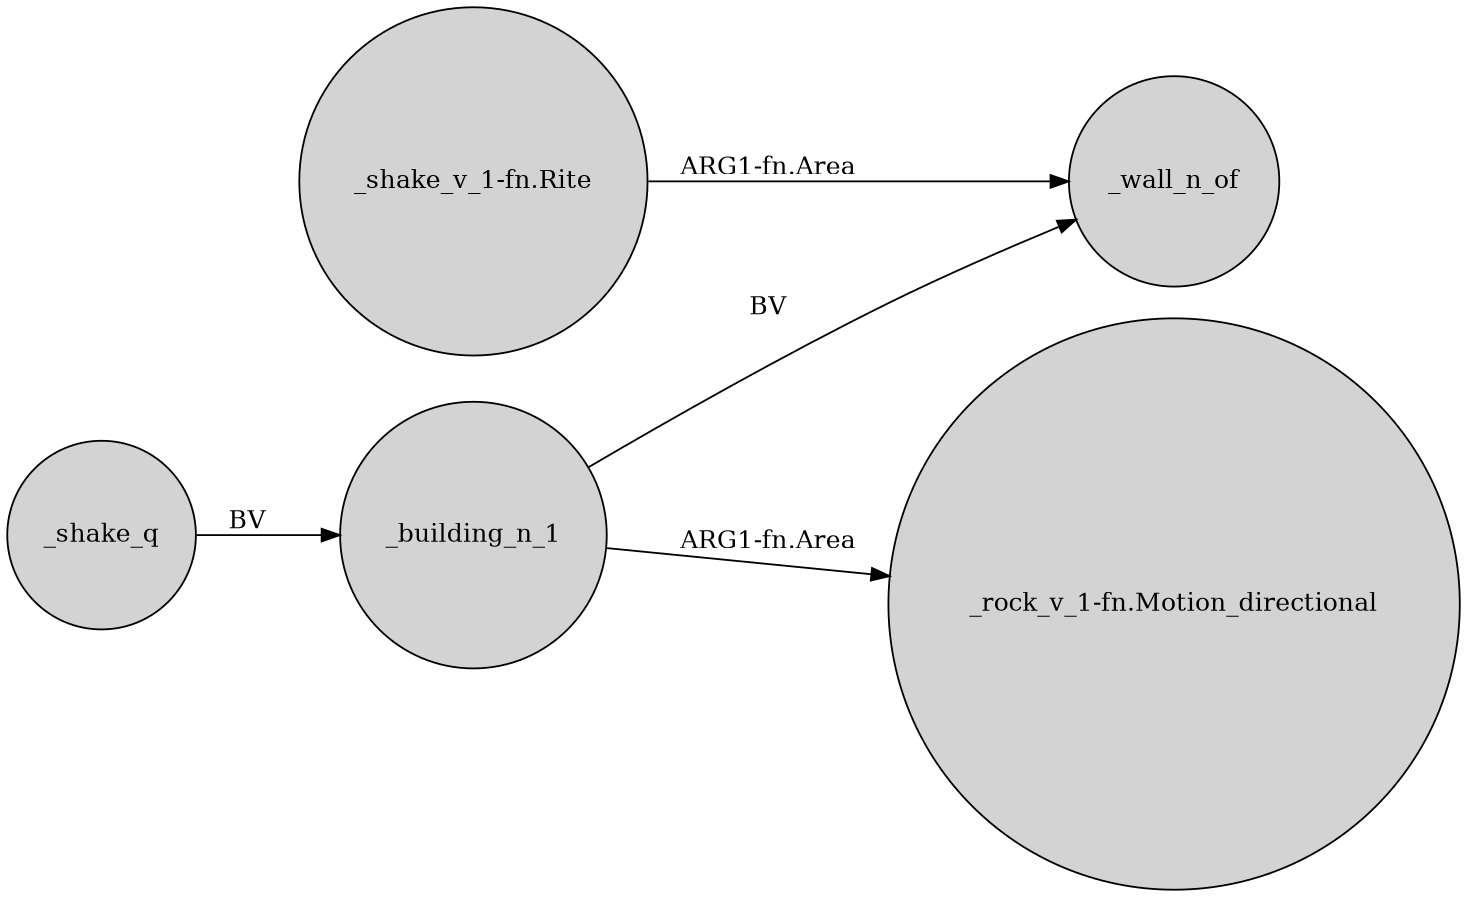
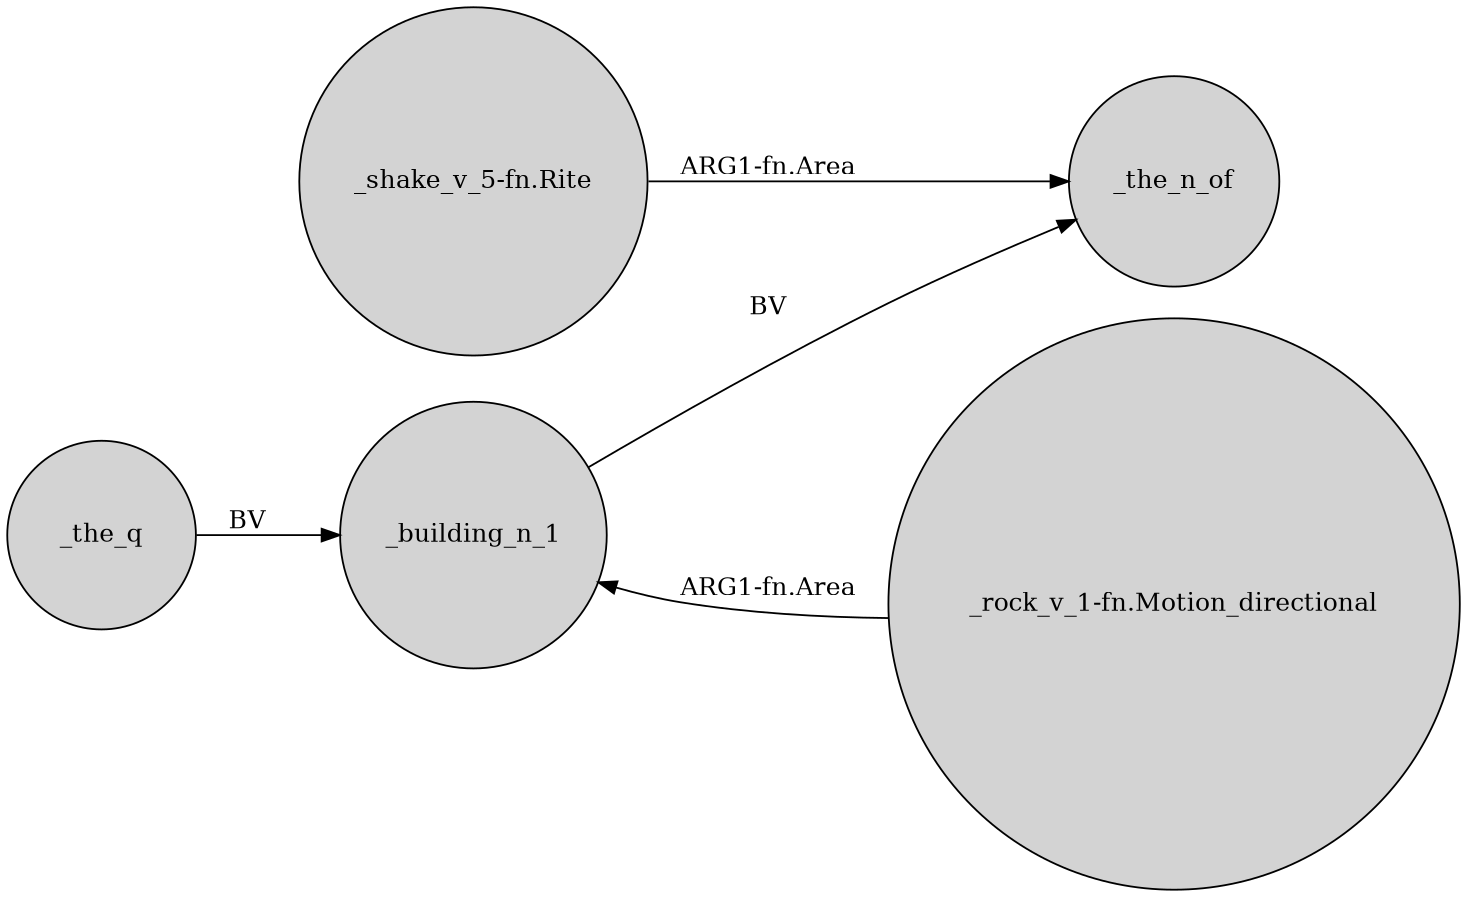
node "_shake_v_1-fn.Rite": label "_shake_v_1-fn.Rite" -> "_shake_v_5-fn.Rite"
node "_wall_n_of": label "_wall_n_of" -> "_the_n_of"
node "_shake_q": label "_shake_q" -> "_the_q"
edge "_building_n_1" -> "_rock_v_1-fn.Motion_directional": reversed
